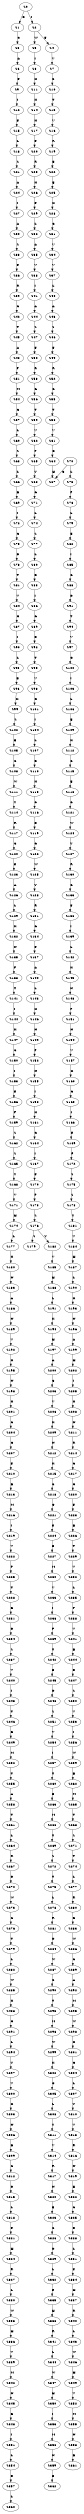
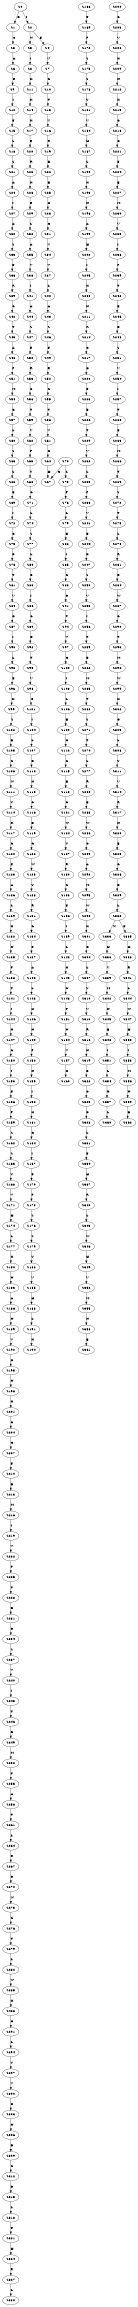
node "S163": removed
edge "S176" -> "S182": now "S179" -> "S182"
node "S197": removed
edge "S256" -> "S259": label "W" -> "T"
edge "S330" -> "S333": now "S332" -> "S333"
